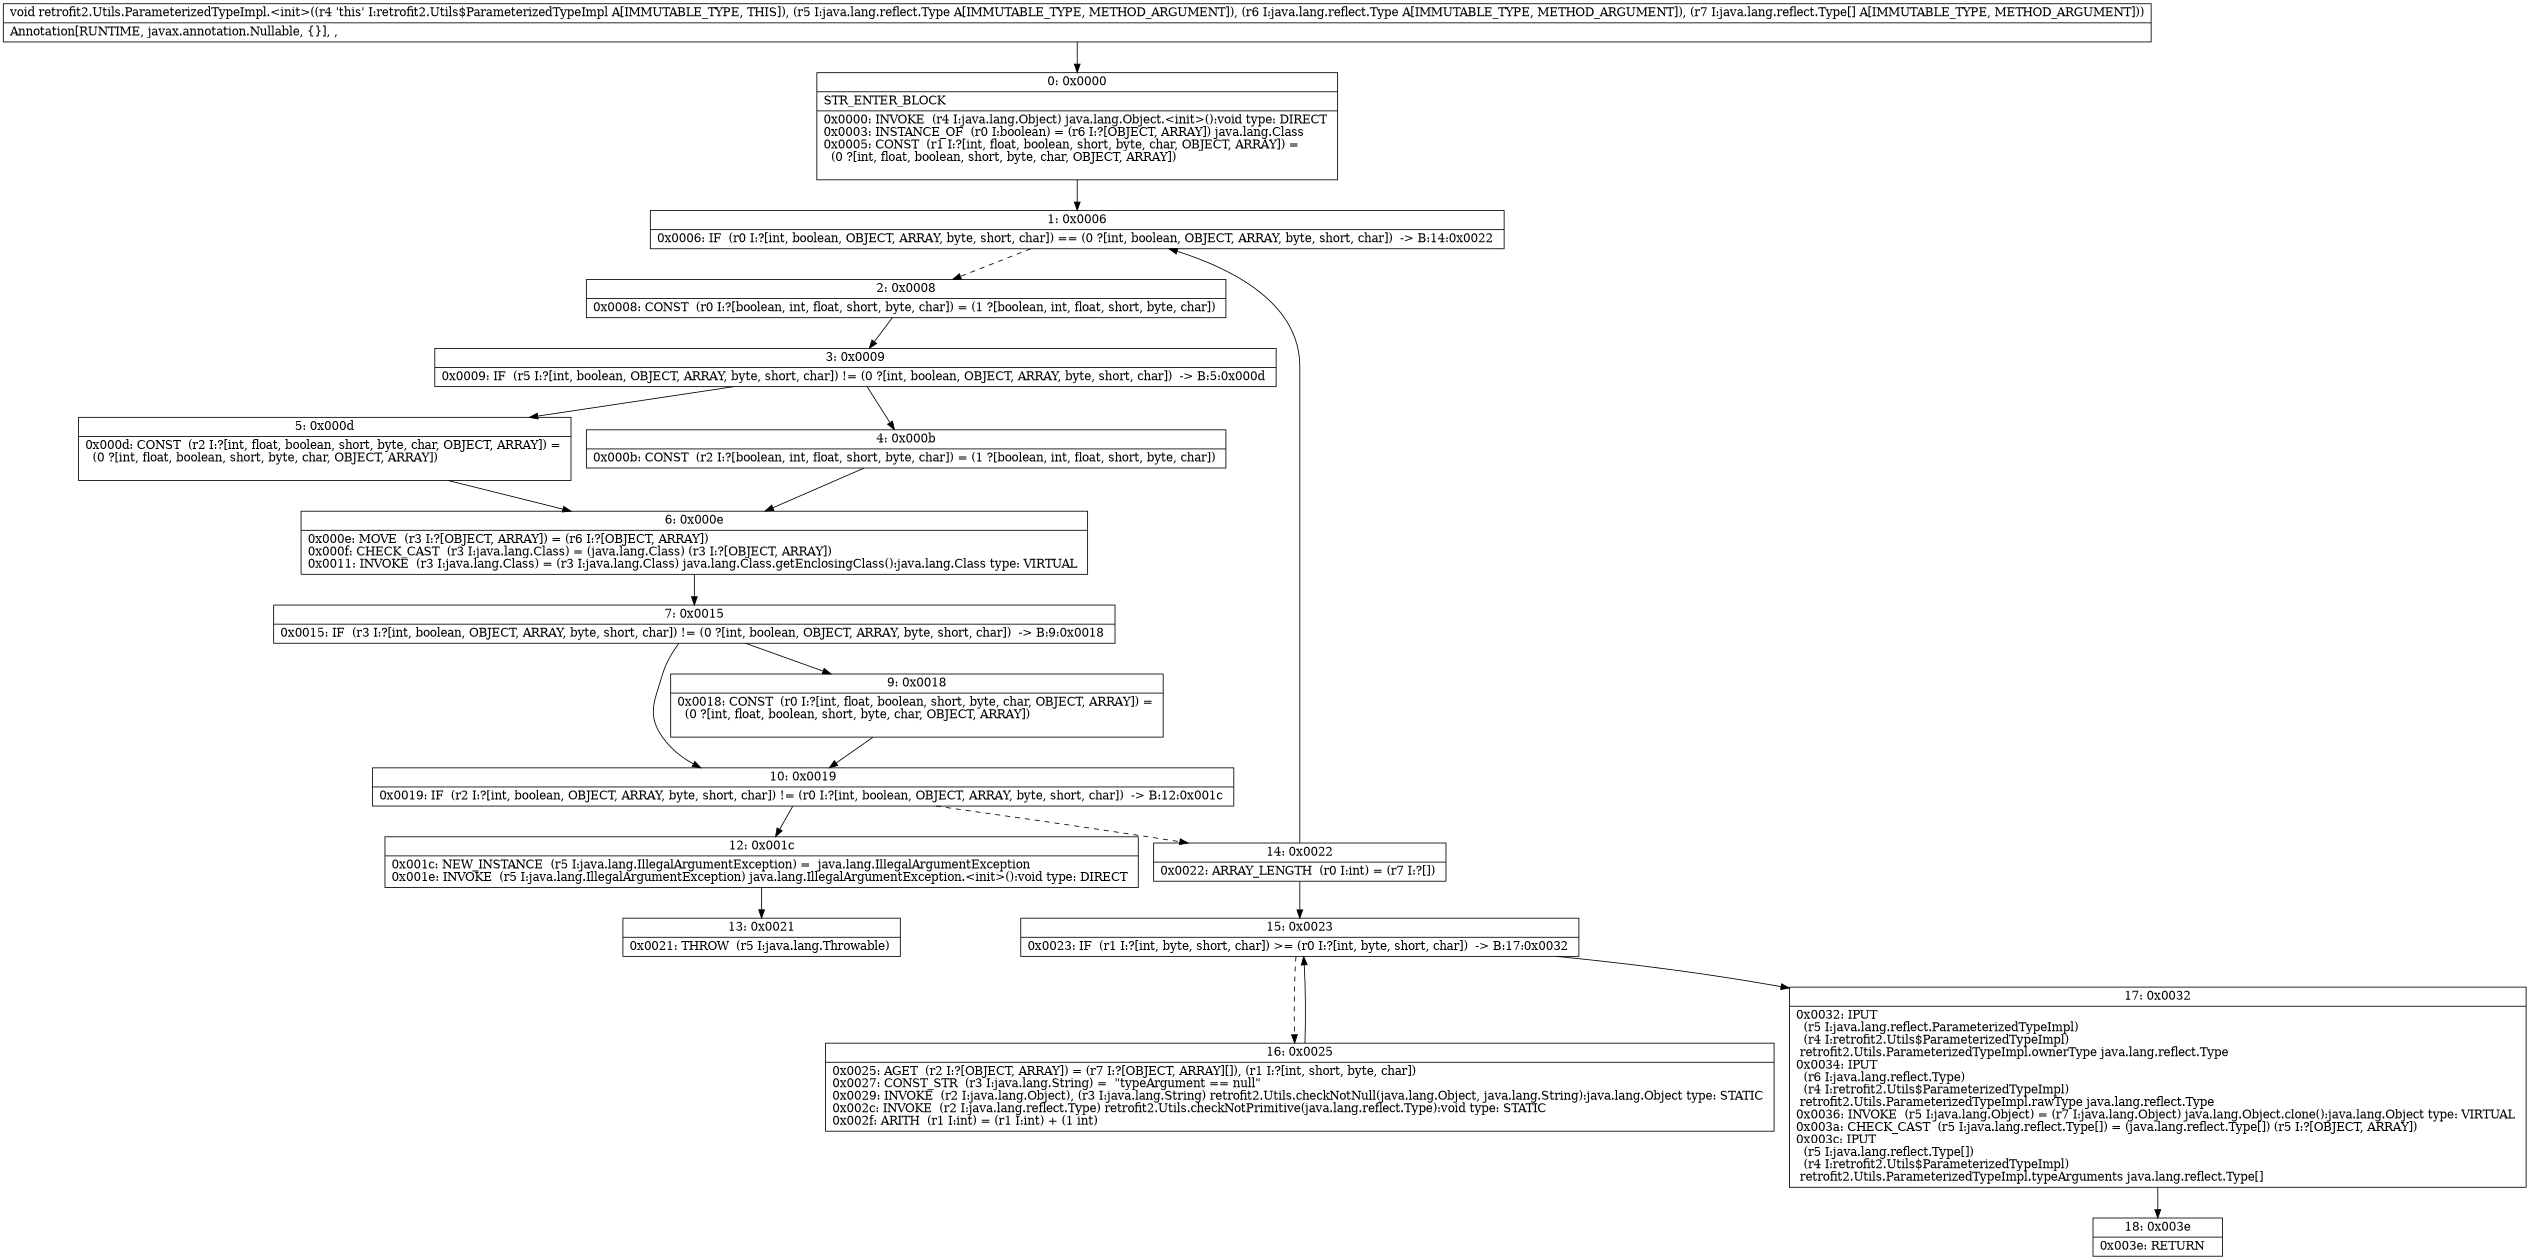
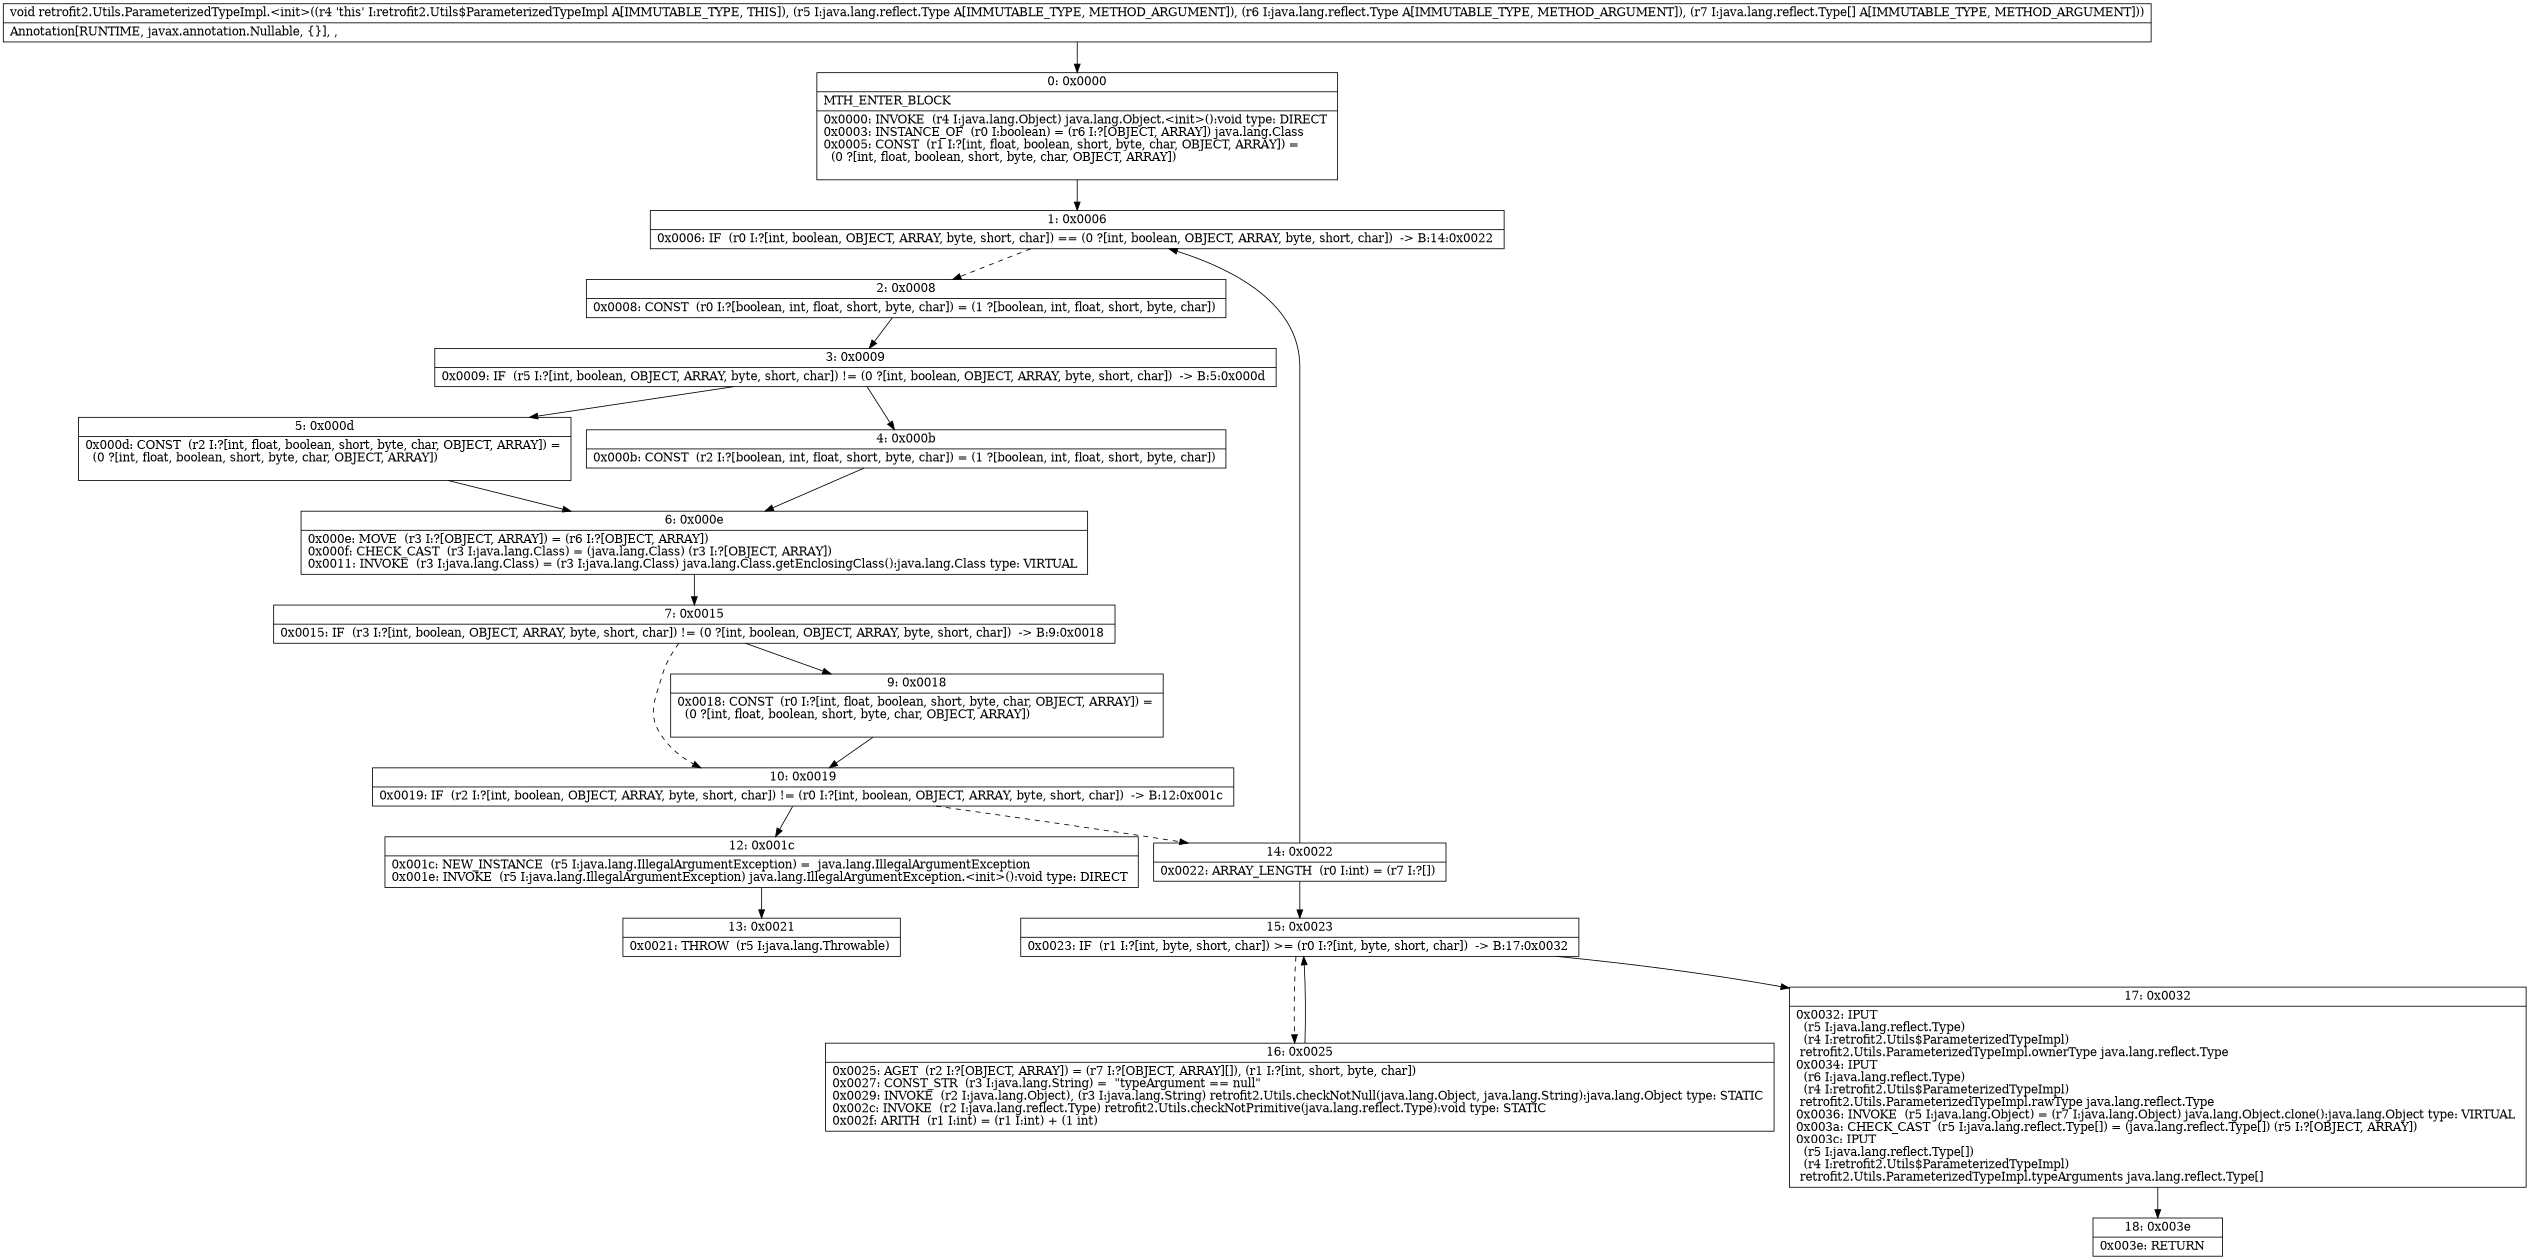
node "0: 0x0000": text "STR_ENTER_BLOCK" -> "MTH_ENTER_BLOCK"
edge "7: 0x0015" -> "10: 0x0019": style solid -> dashed
node "17: 0x0032": text "(r5 I:java.lang.reflect.ParameterizedTypeImpl)" -> "(r5 I:java.lang.reflect.Type)"
